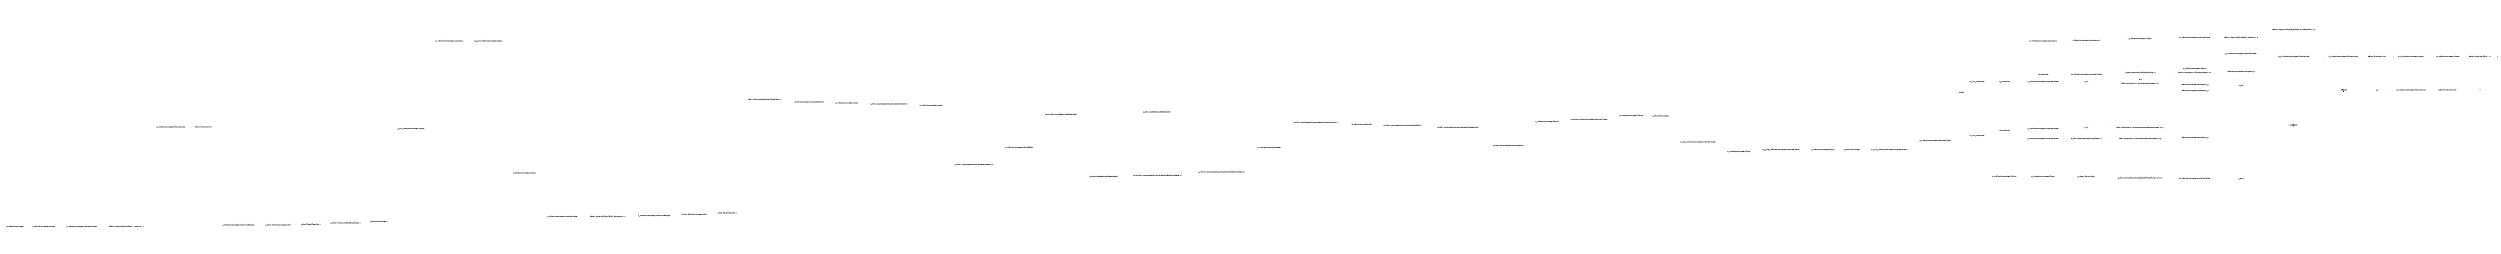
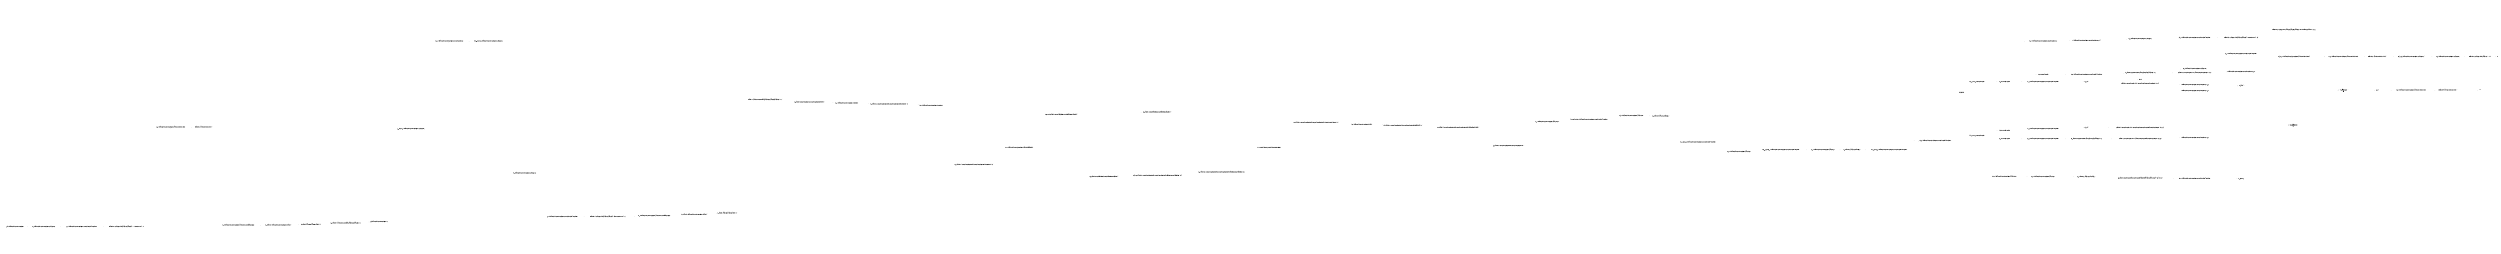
node "$r37 = new com.mongodb.MongoClient": added
